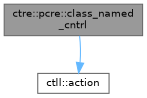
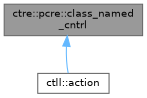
edge "ctre::pcre::class_named _cntrl" -> "ctll::action": reversed
